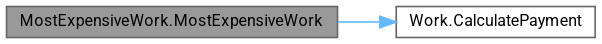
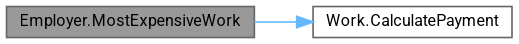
node "MostExpensiveWork.MostExpensiveWork": label "MostExpensiveWork.MostExpensiveWork" -> "Employer.MostExpensiveWork"
